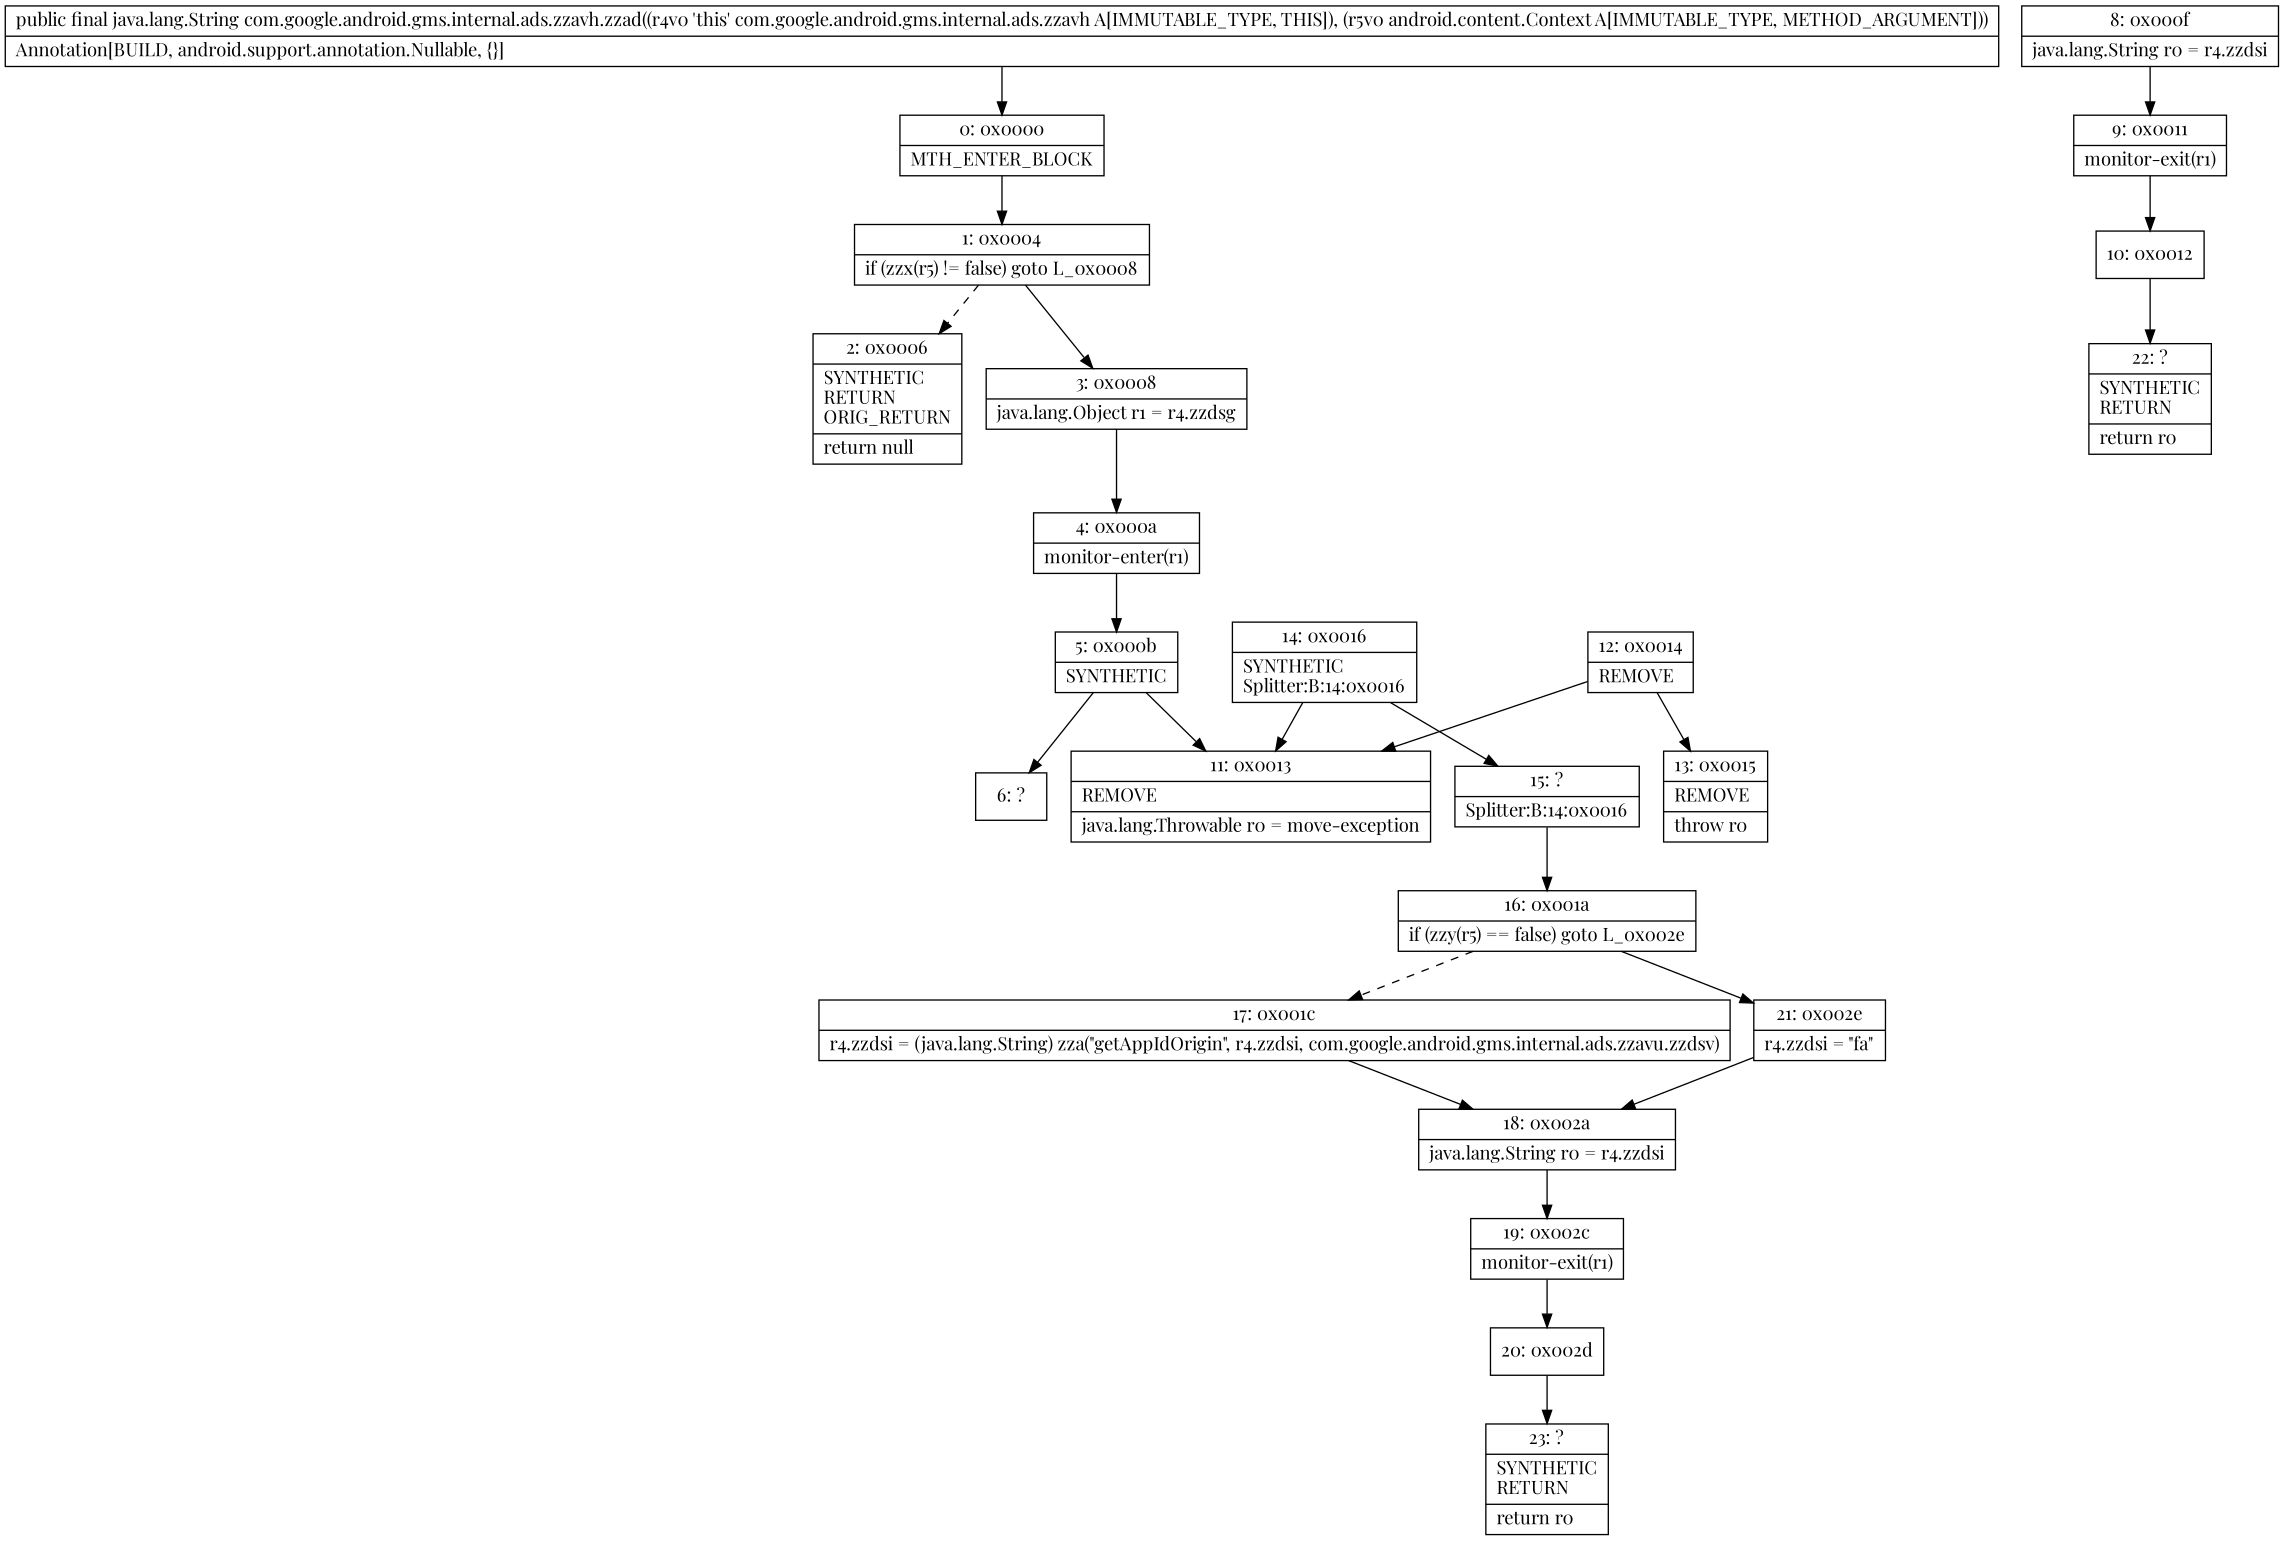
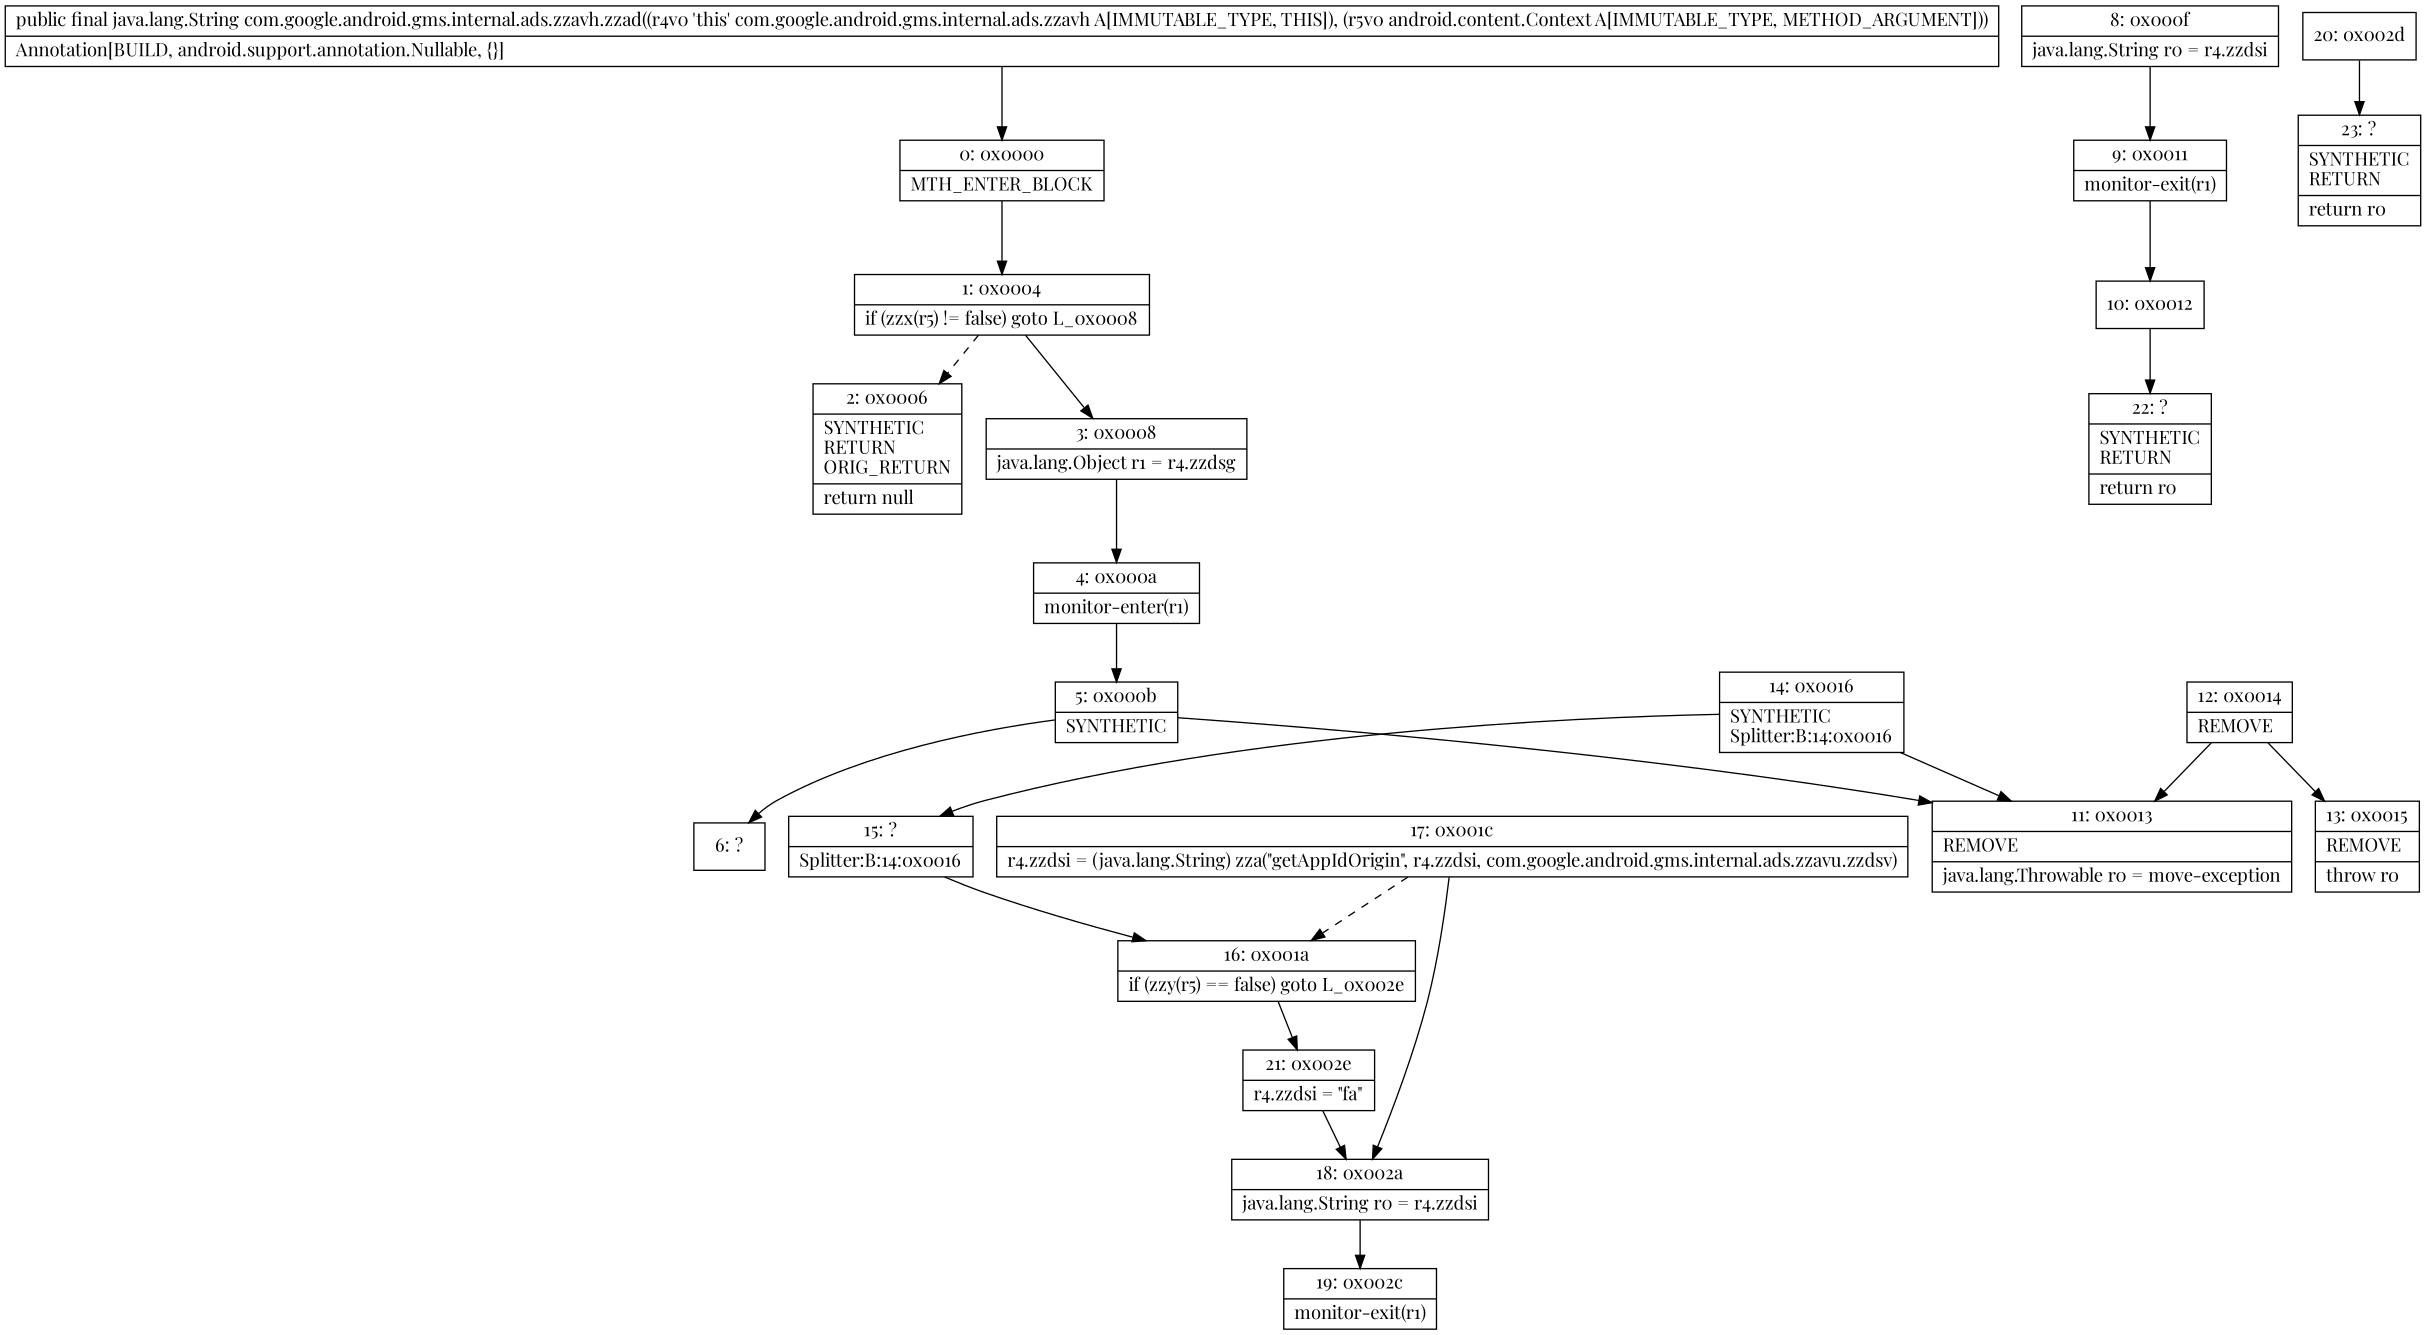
edge "16: 0x001a" -> "17: 0x001c": reversed
edge "19: 0x002c" -> "20: 0x002d": removed
